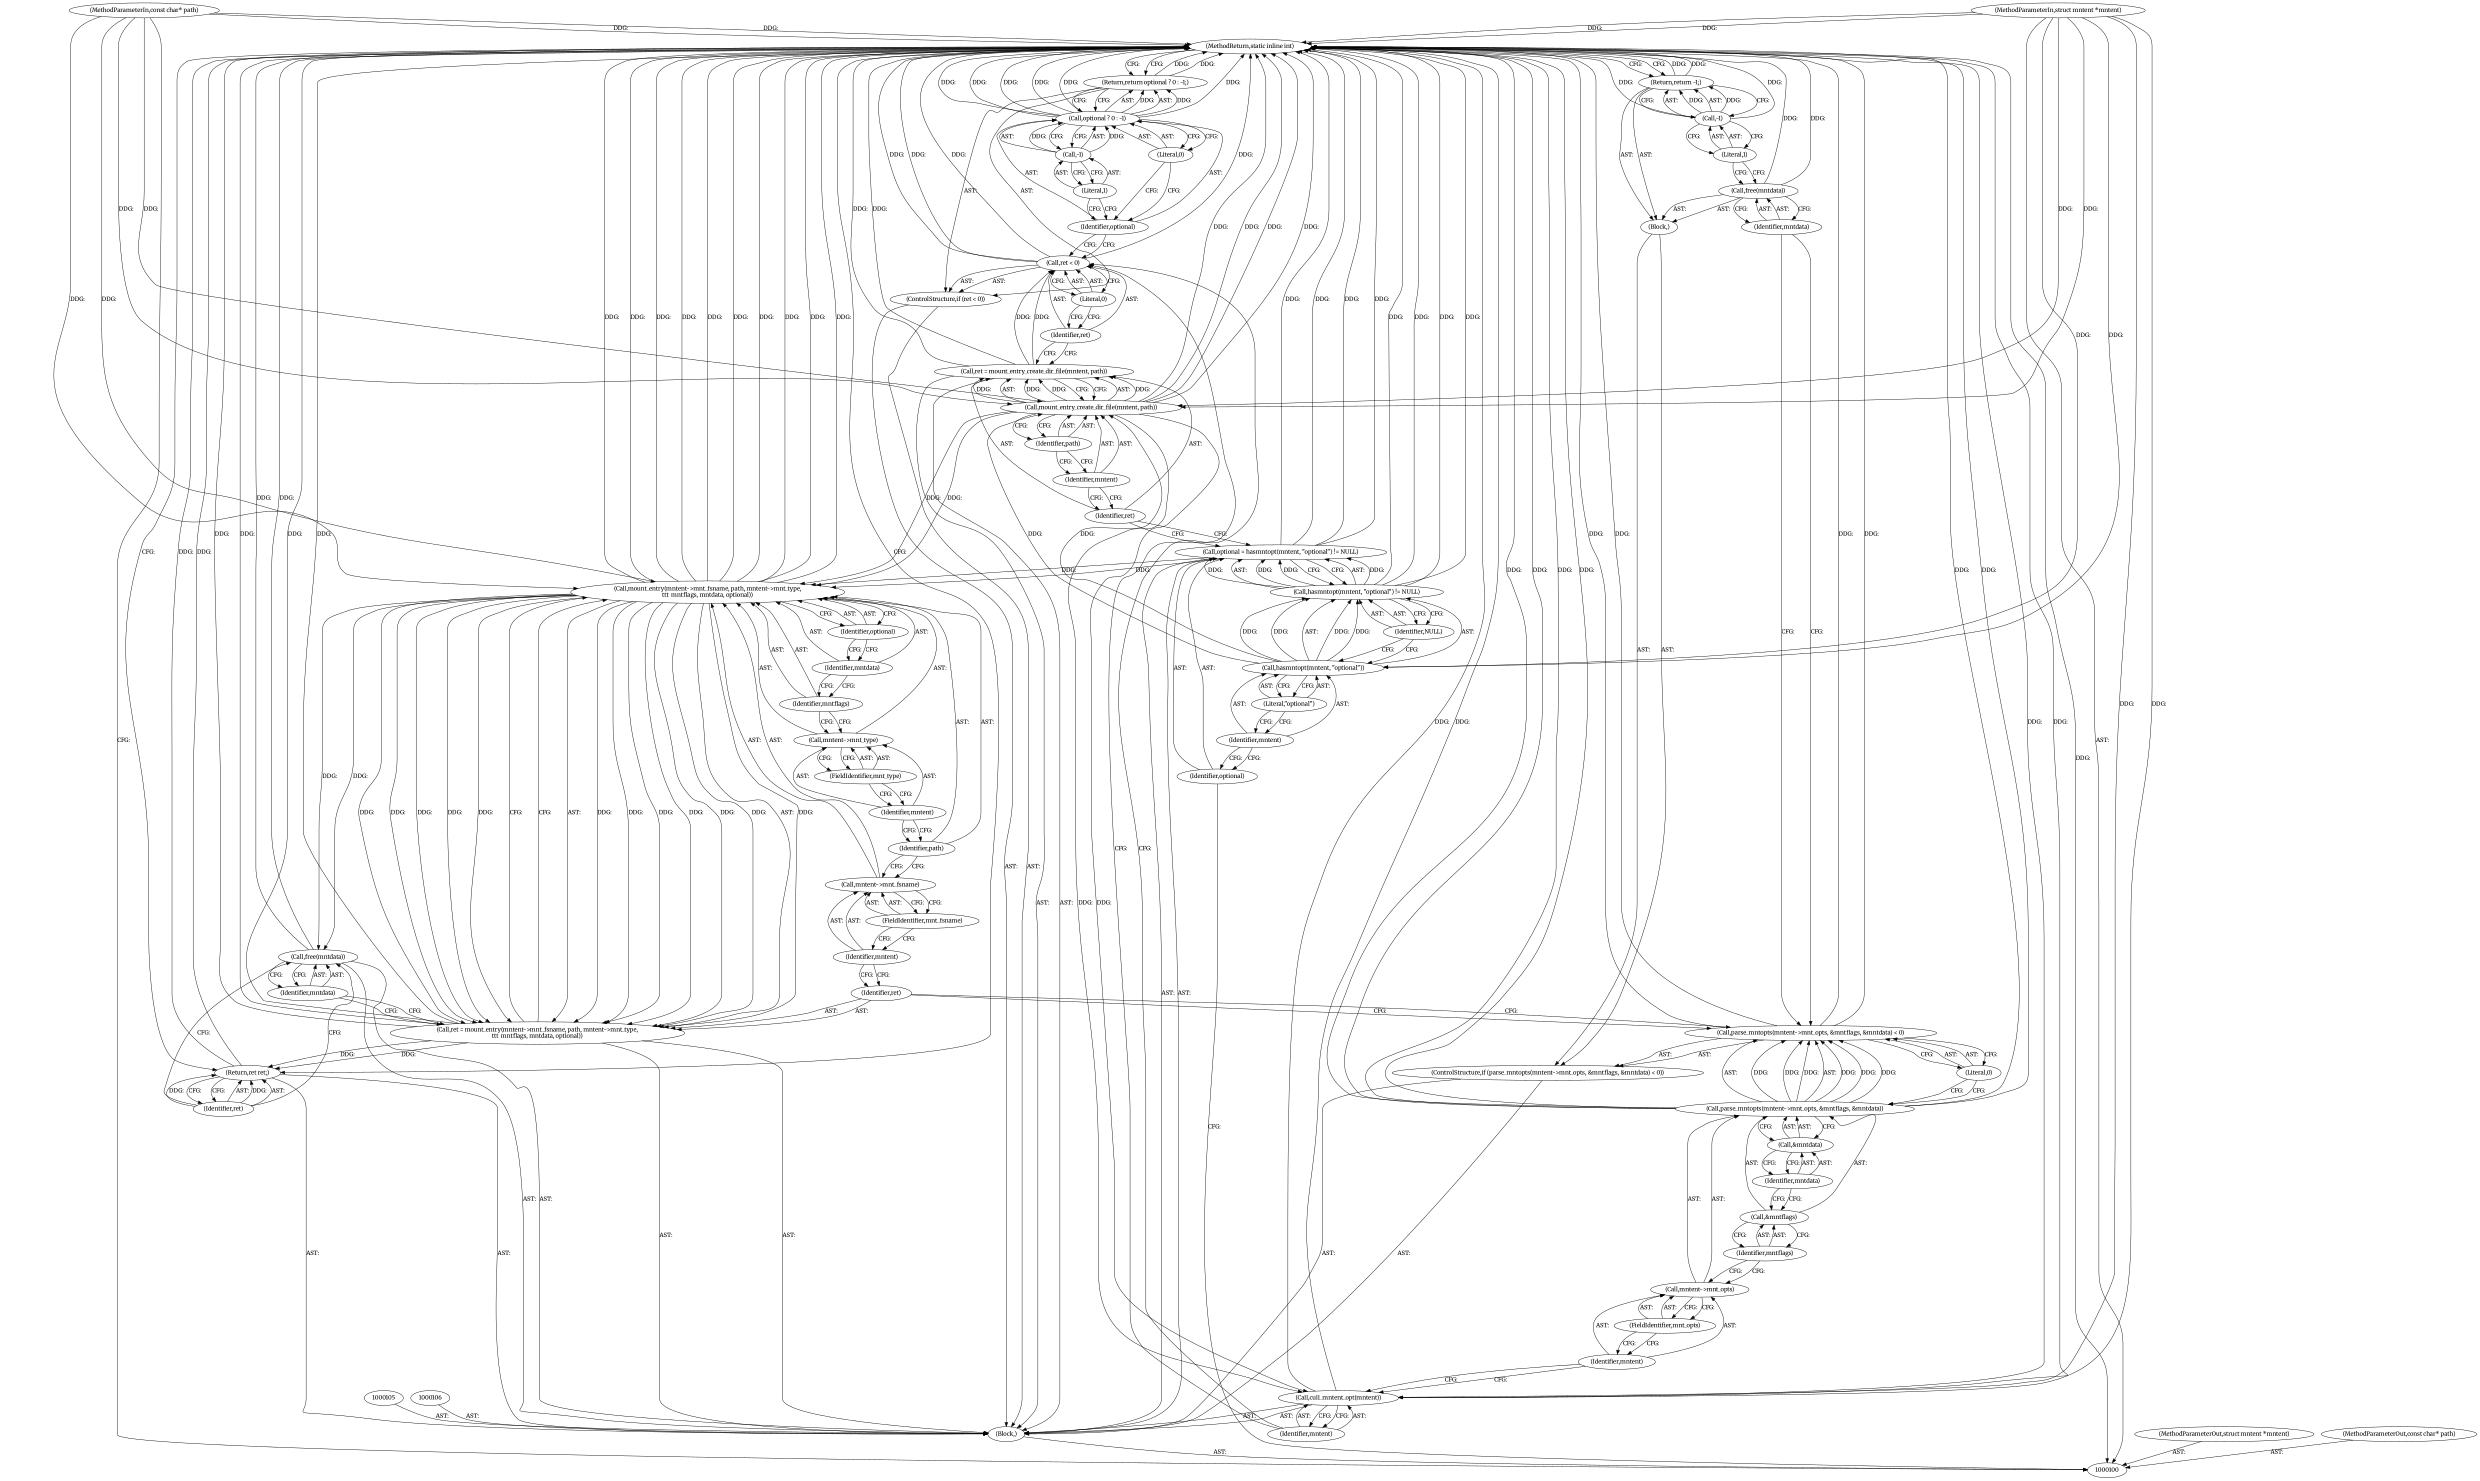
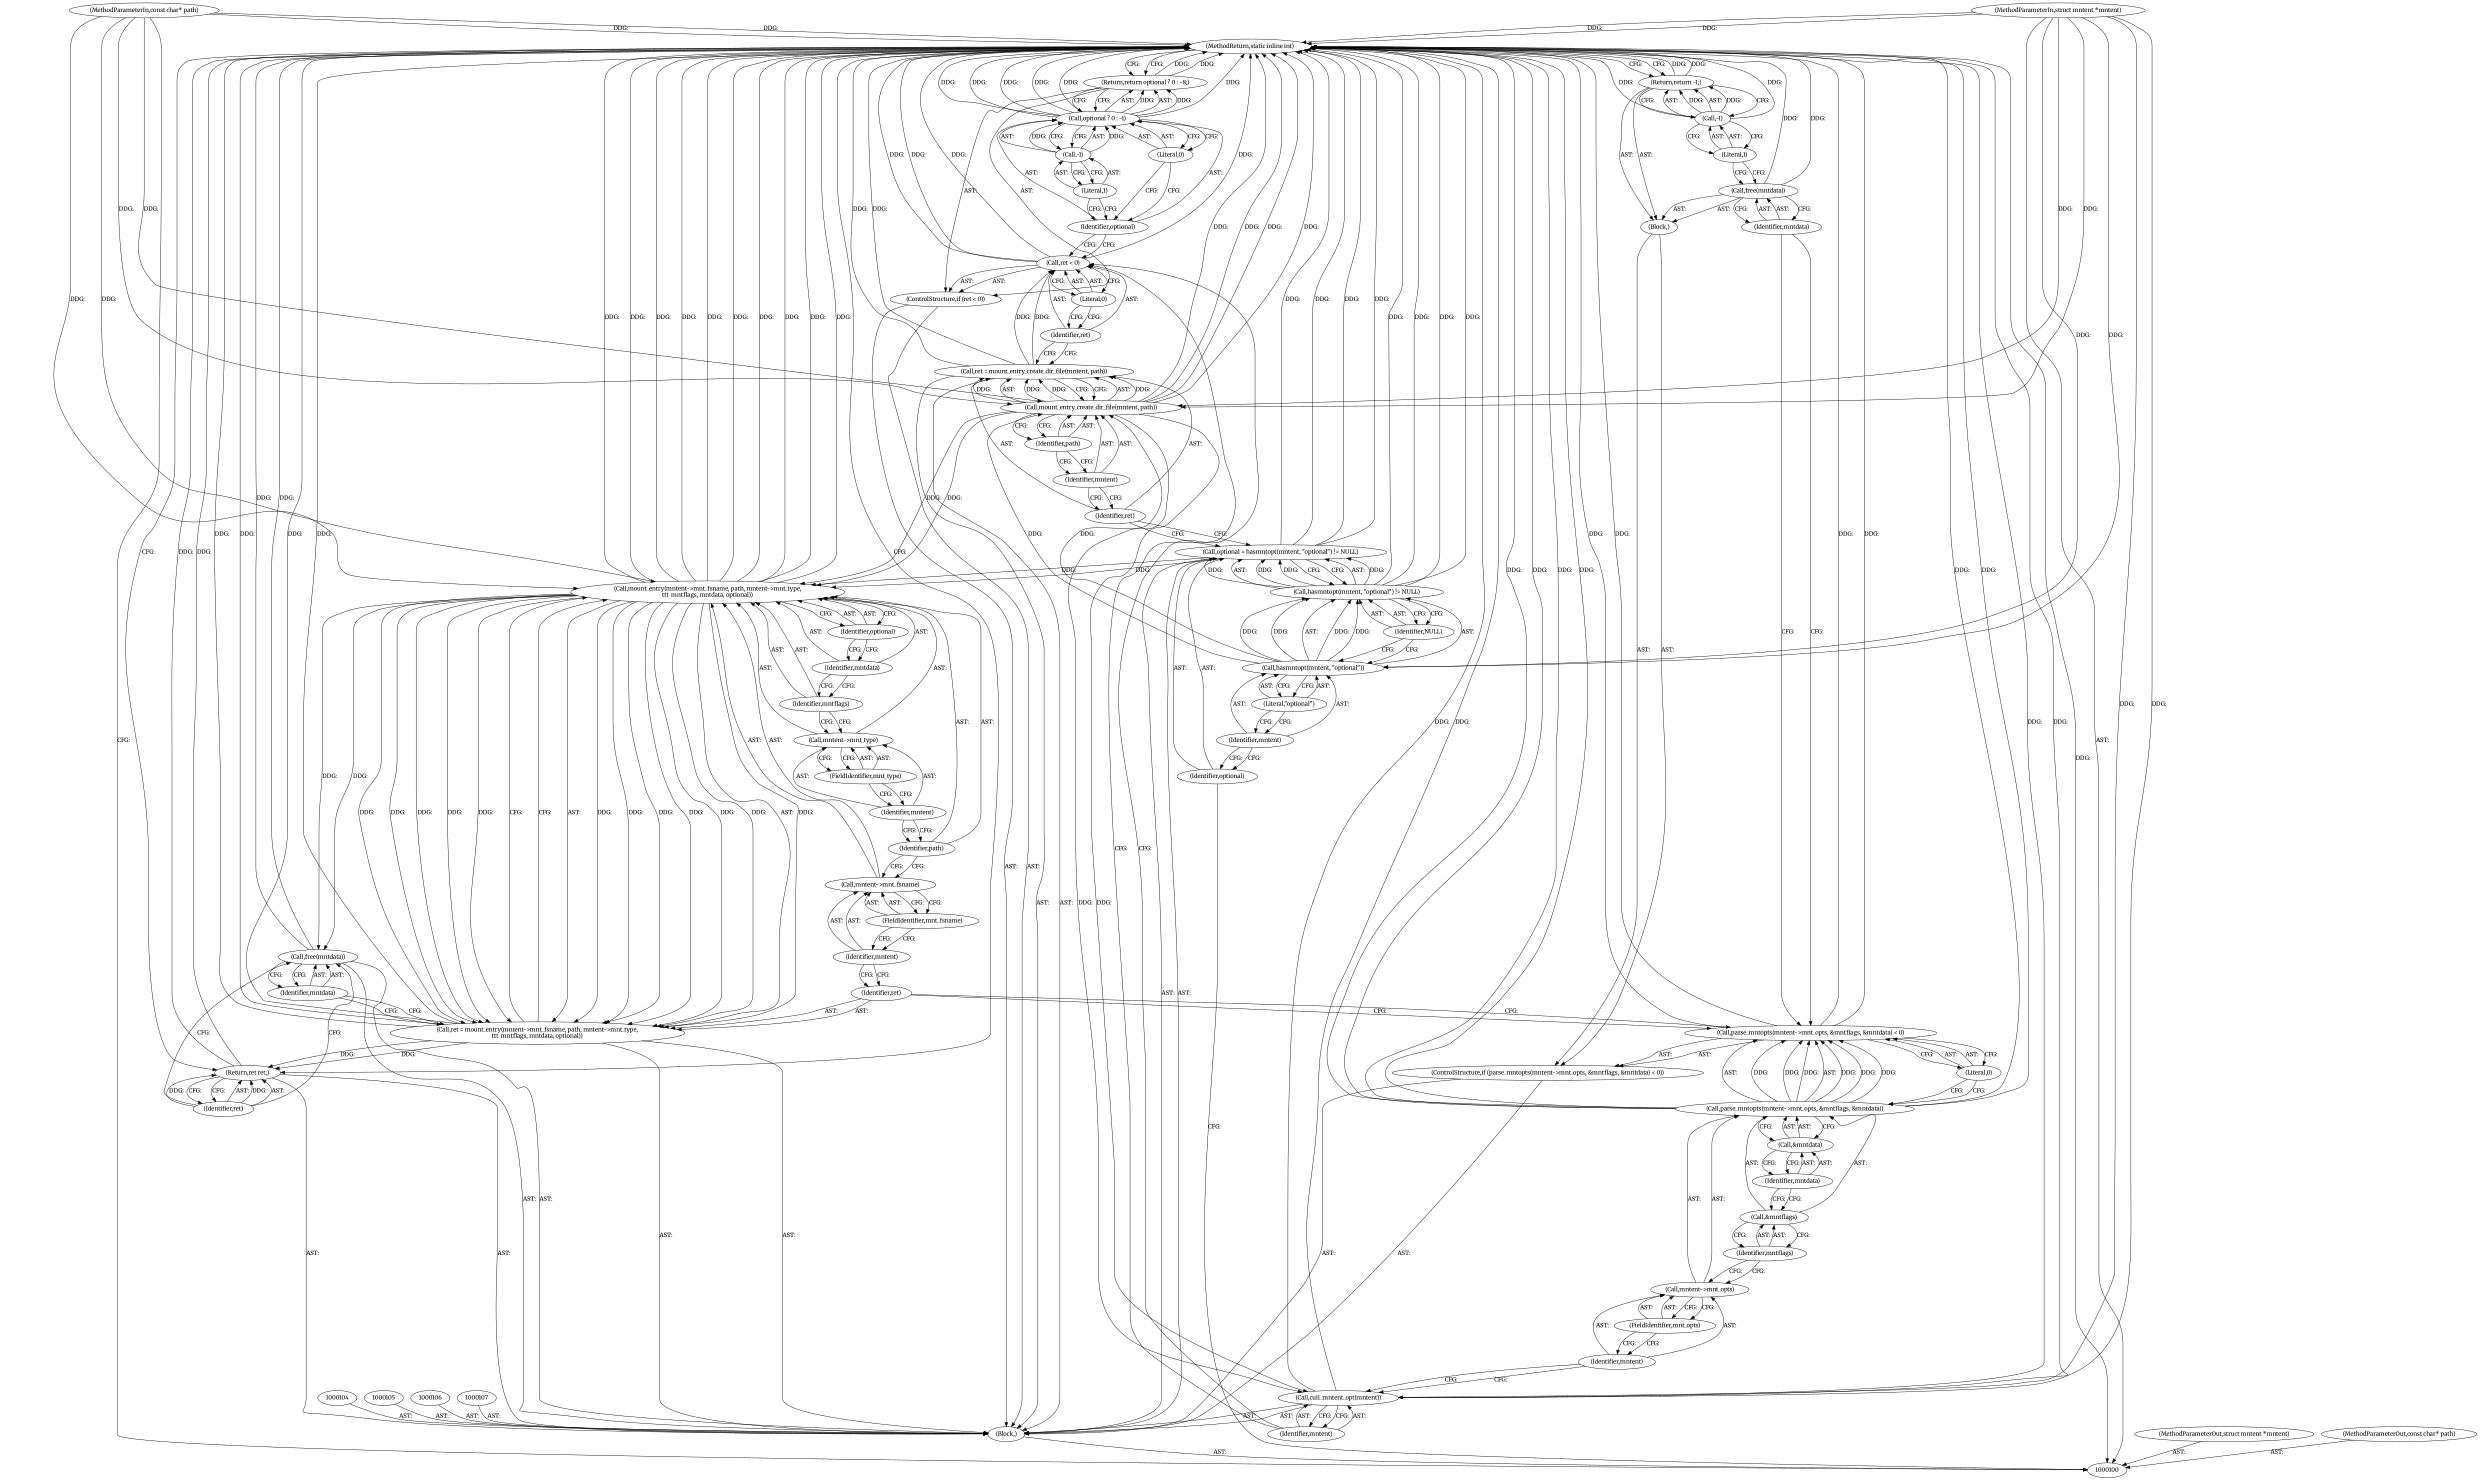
node "(Return,return optional ? 0 : -1;)": label "(Return,return optional ? 0 : -1;)" -> "(Return,return optional ? 0 : -8;)"
node "1000104": added
node "1000107": added
